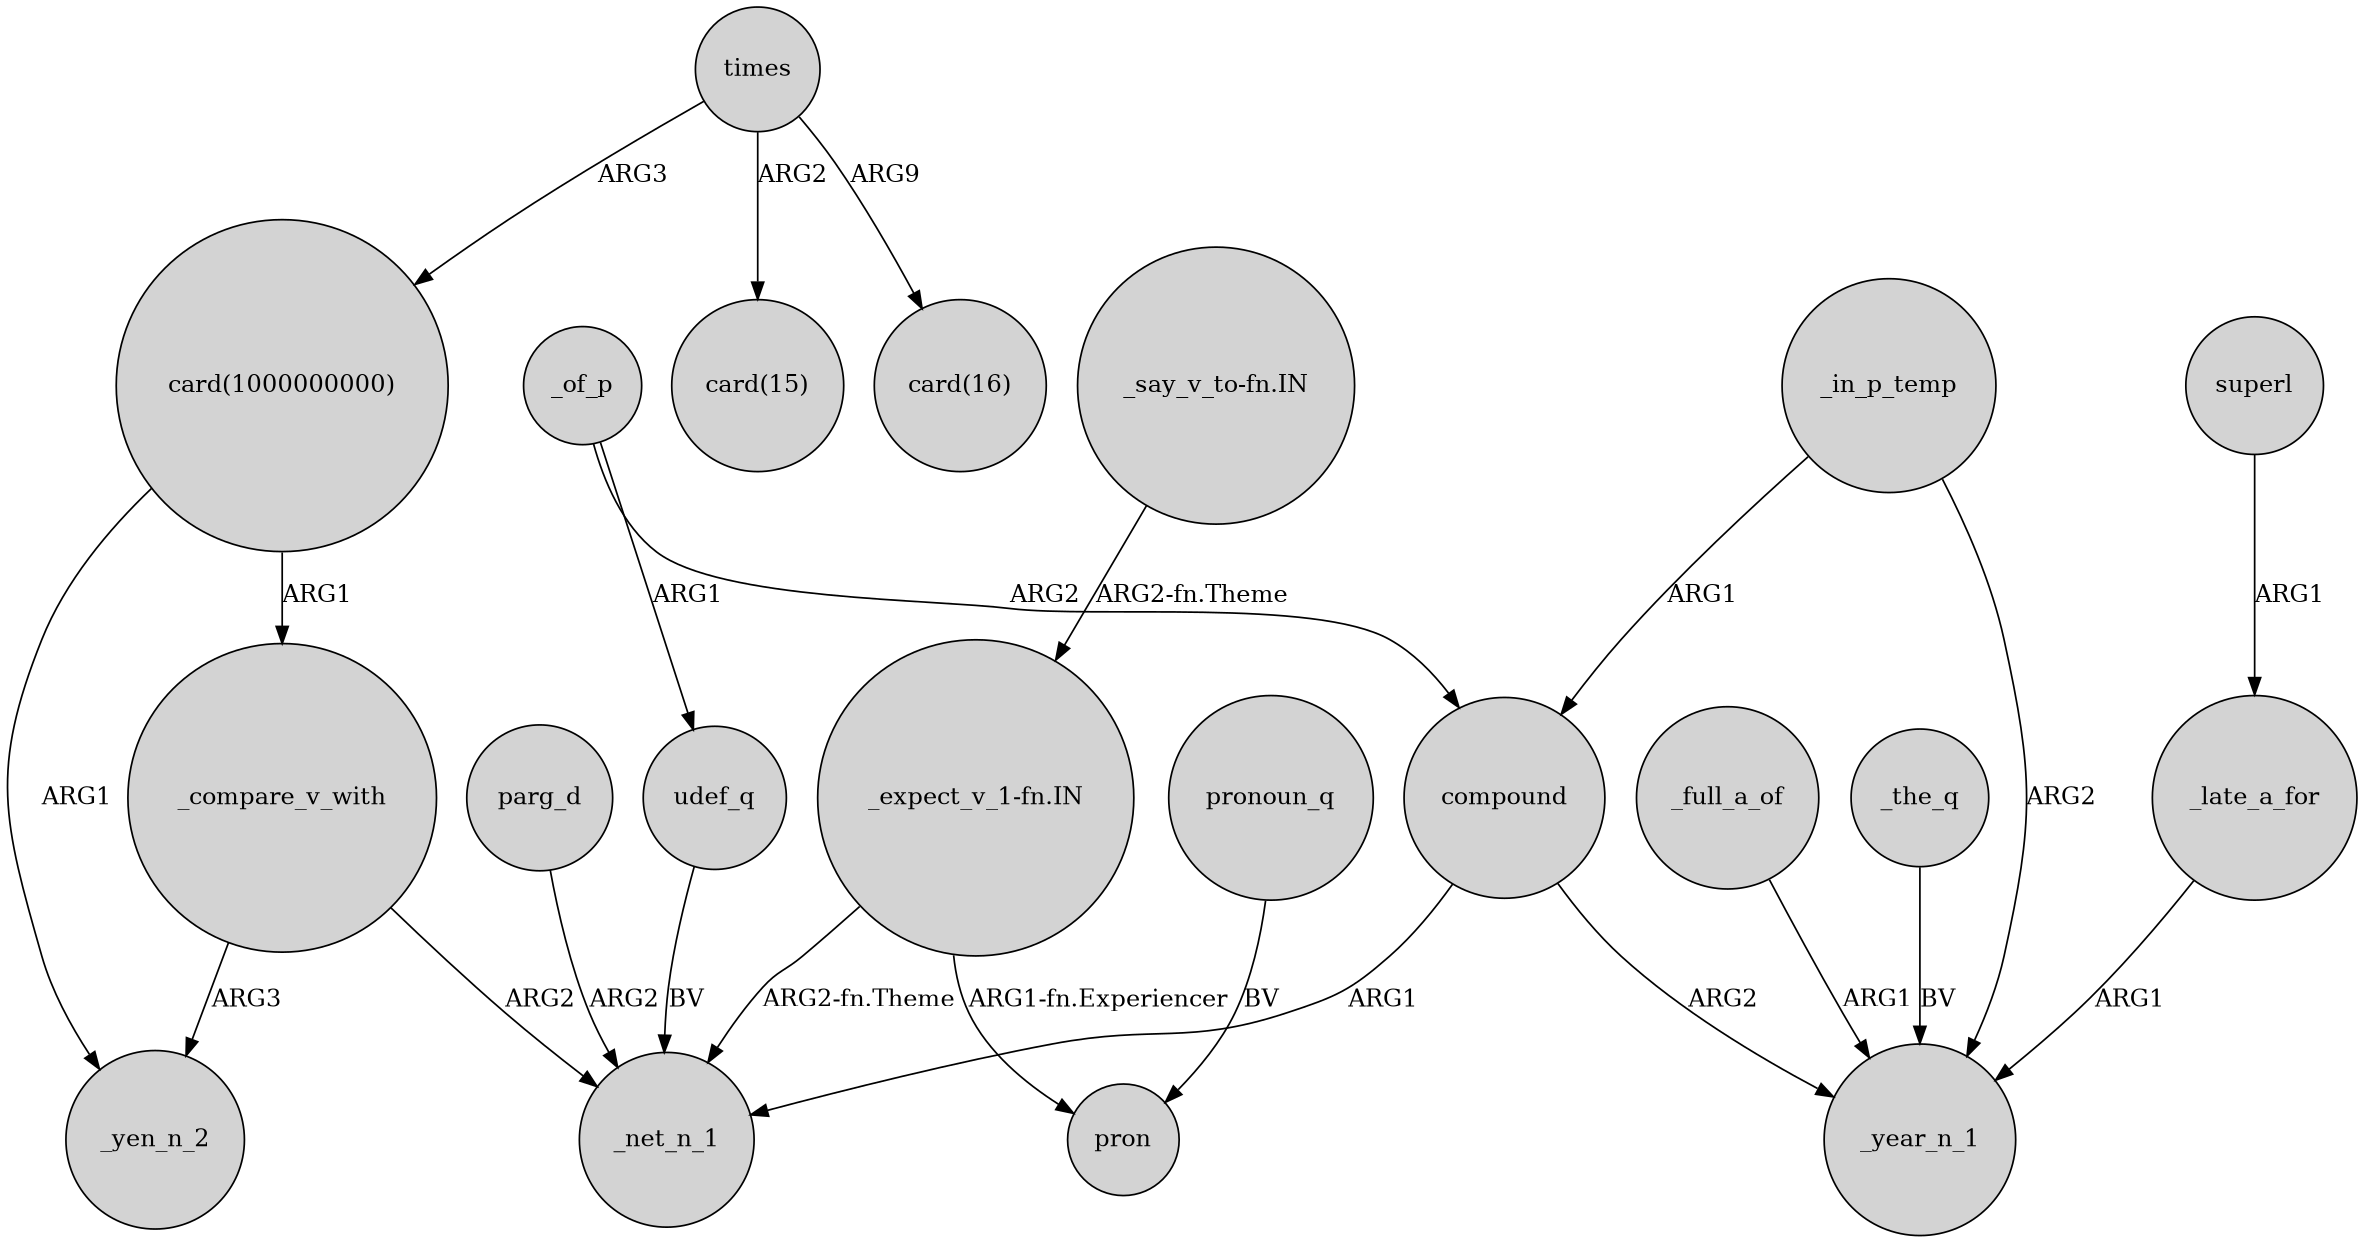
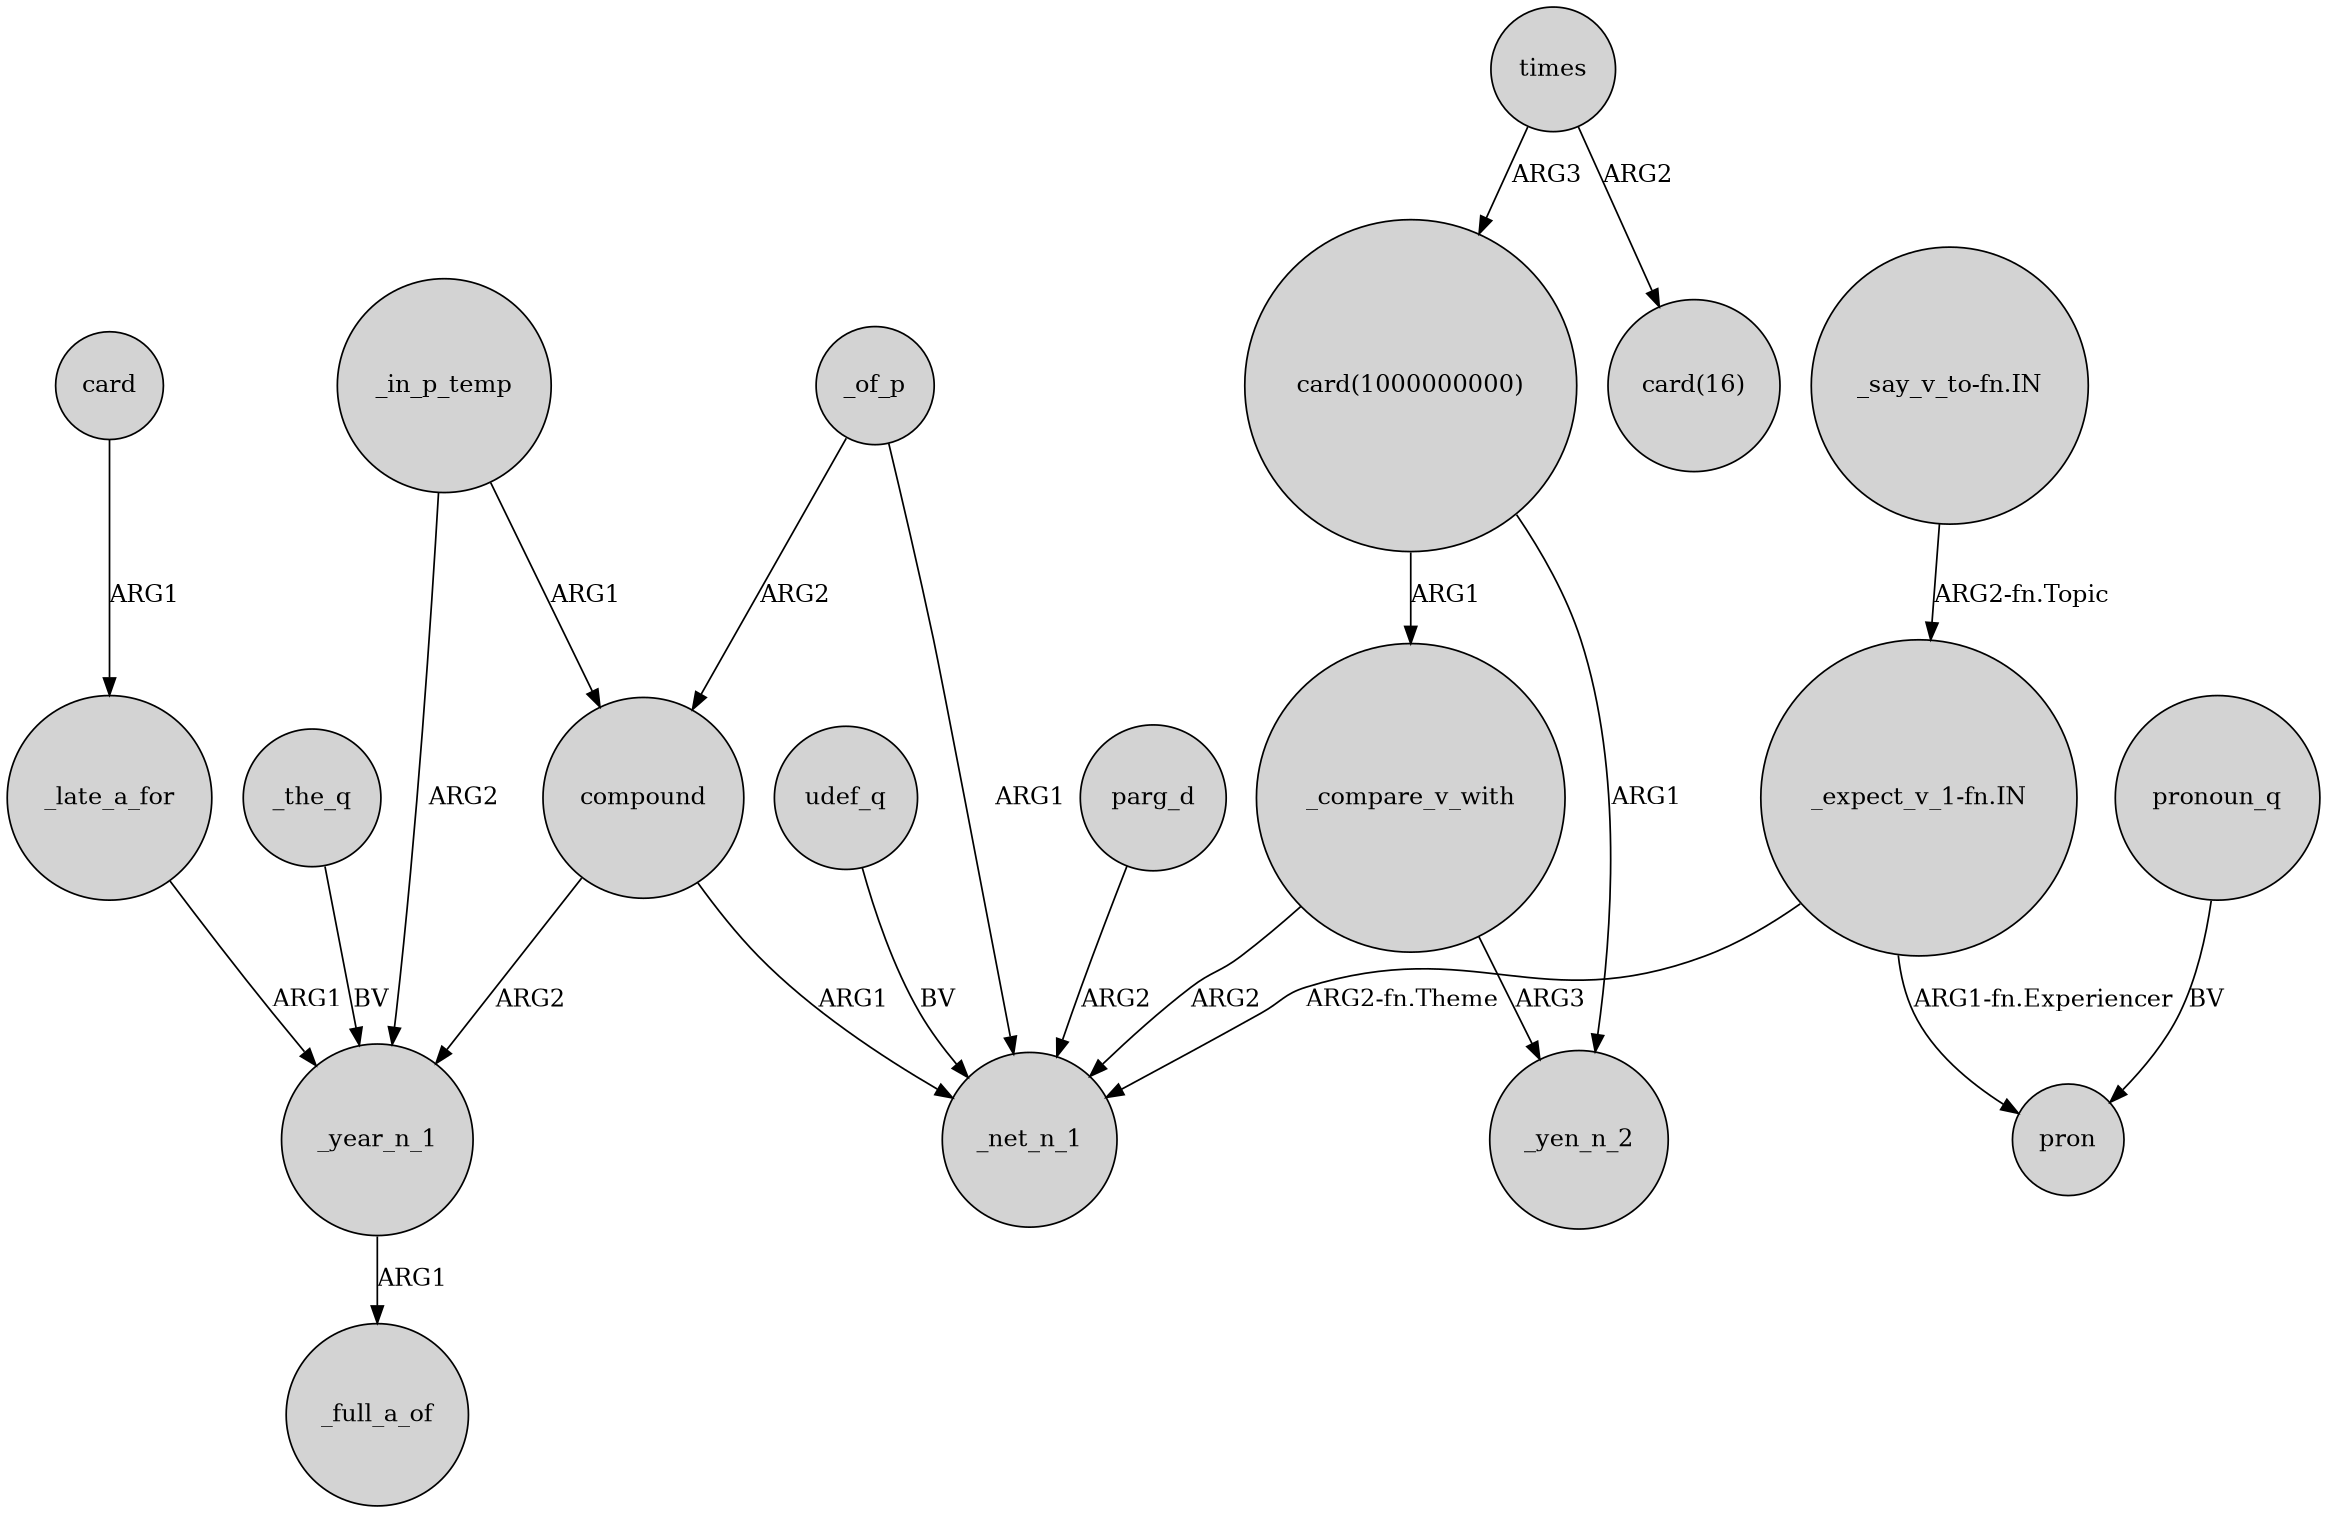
edge "times" -> "card(16)": label "ARG9" -> "ARG2"
node "card(15)": removed
node "superl": label "superl" -> "card"
edge "_of_p" -> "udef_q": now "_of_p" -> "_net_n_1"
edge "_say_v_to-fn.IN" -> "_expect_v_1-fn.IN": label "ARG2-fn.Theme" -> "ARG2-fn.Topic"
edge "_full_a_of" -> "_year_n_1": reversed
